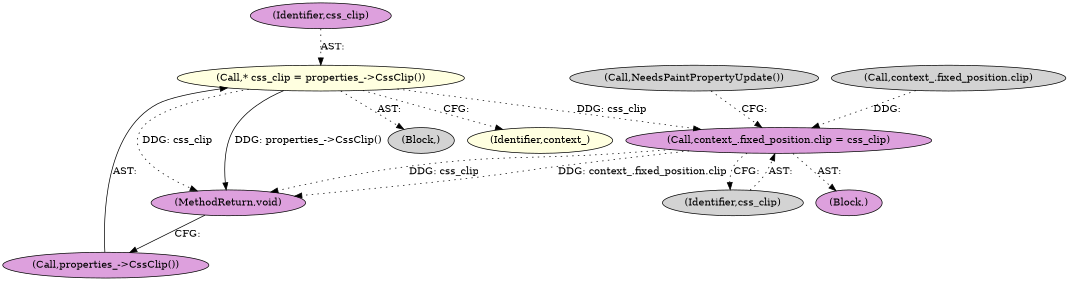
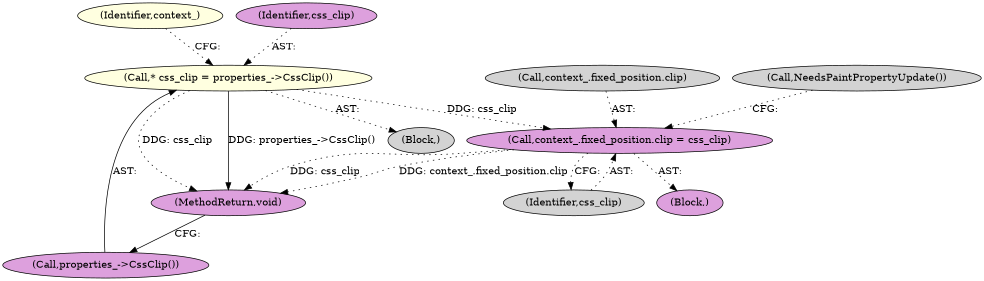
edge "(Call,* css_clip = properties_->CssClip())" -> "(Identifier,context_)": reversed
edge "(Call,context_.fixed_position.clip)" -> "(Call,context_.fixed_position.clip = css_clip)": label "DDG: " -> "AST: "
